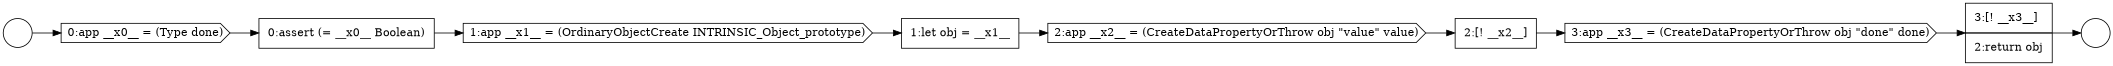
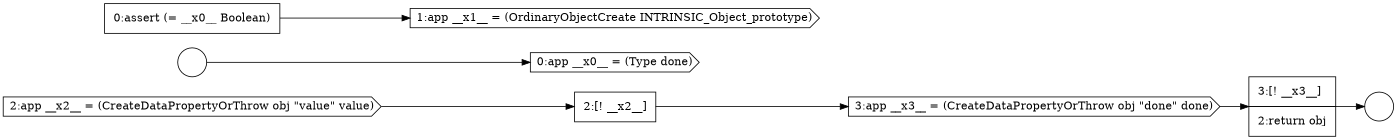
edge "0:app __x0__ = (Type done)" -> "0:assert (= __x0__ Boolean)": removed
node "1:let obj = __x1__": removed
